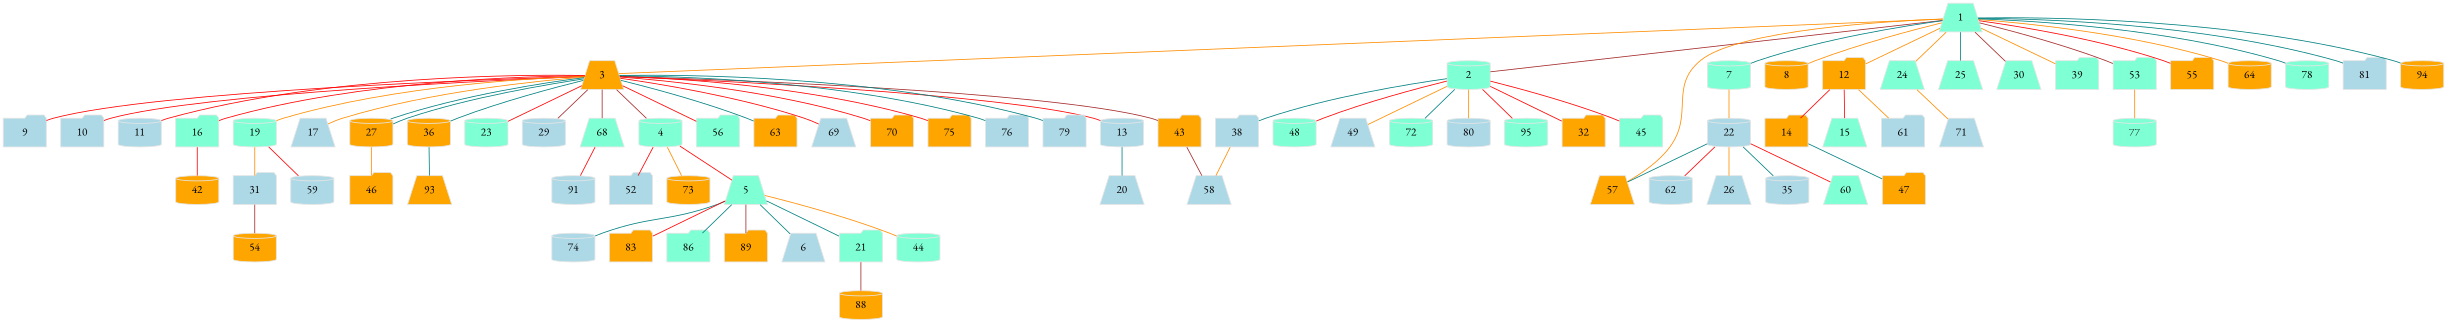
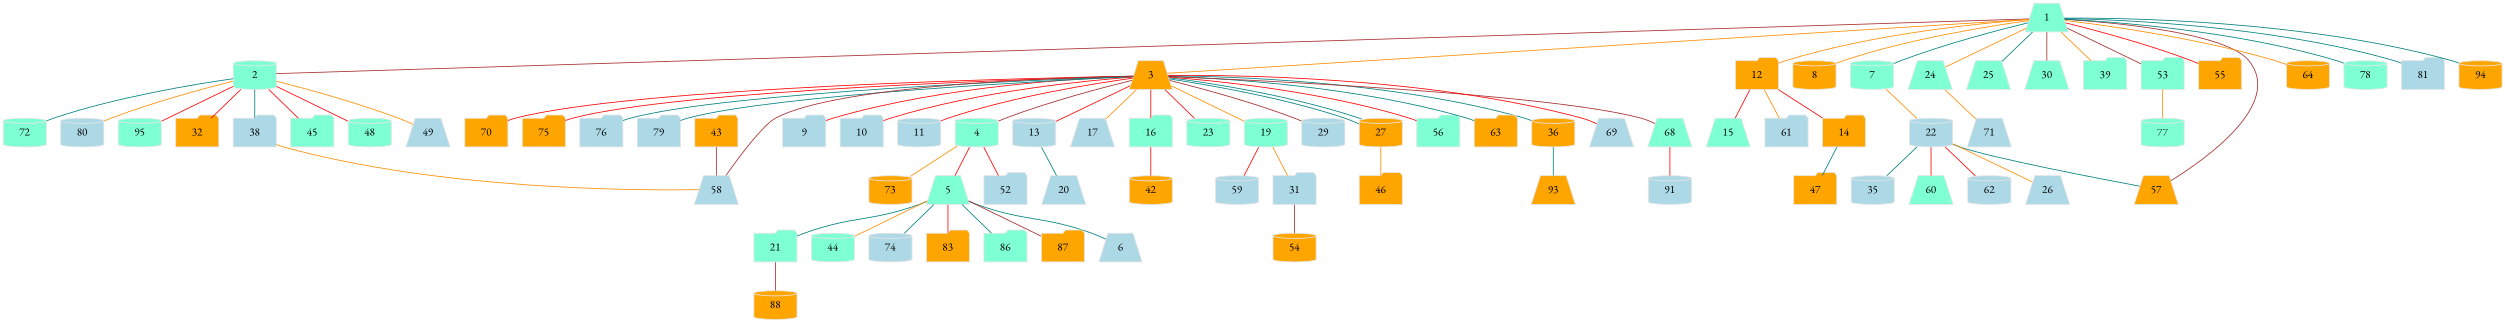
edge "1" -- "57": color darkorange -> brown
edge "3" -- "43": now "3" -- "58"
node "89": label "89" -> "87"
